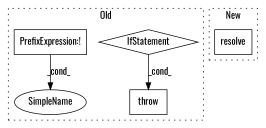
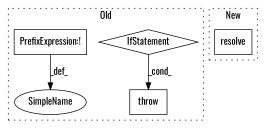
edge "PrefixExpression:!" -> "SimpleName": label "_cond_" -> "_def_"
